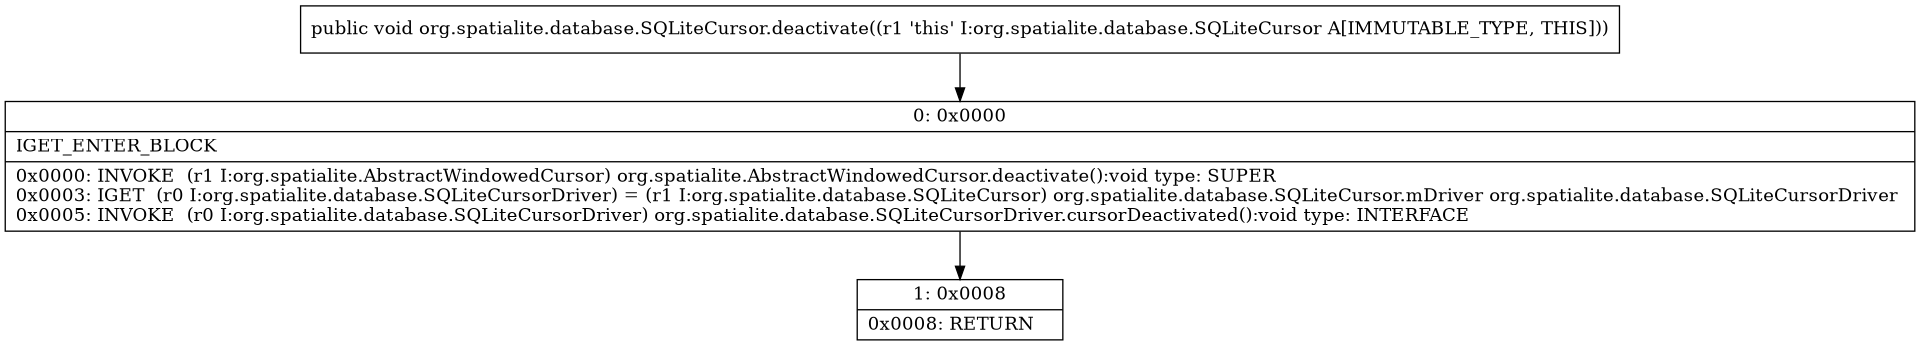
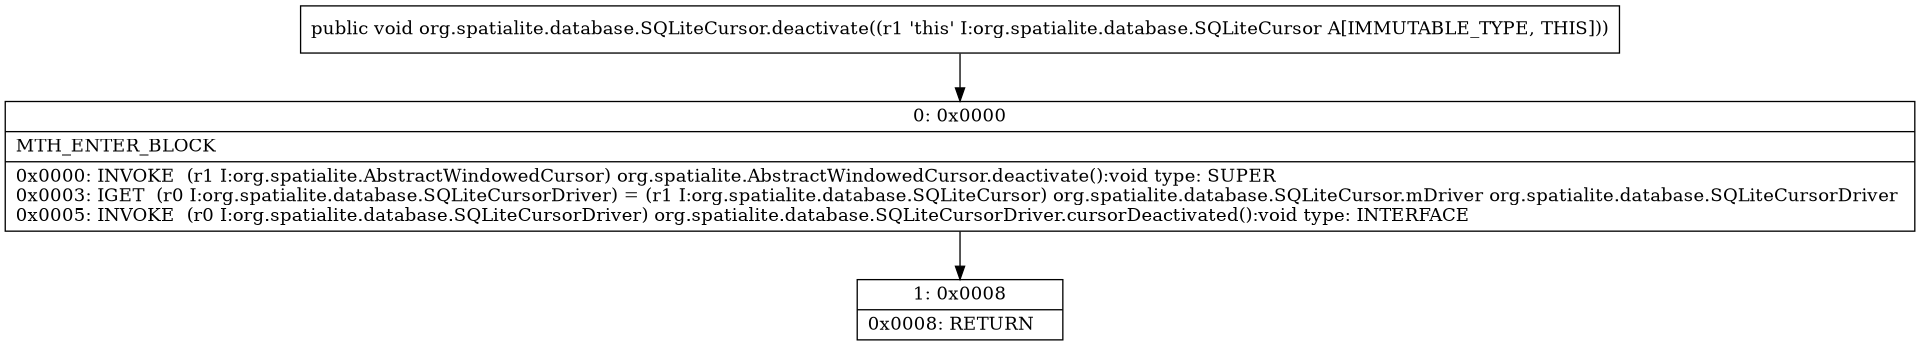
node "0: 0x0000": text "IGET_ENTER_BLOCK" -> "MTH_ENTER_BLOCK"
